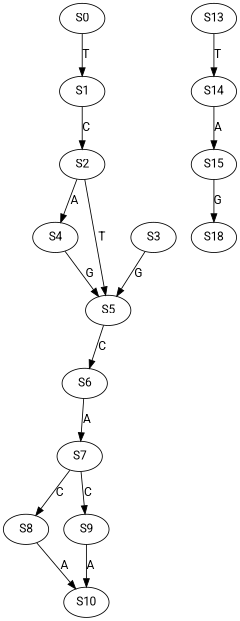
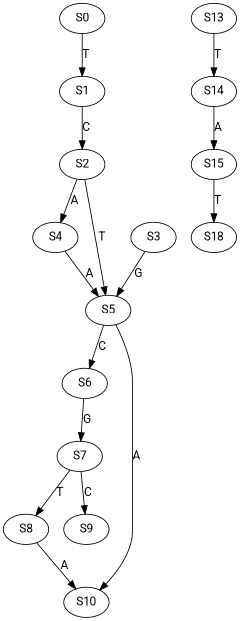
edge "S15" -> "S18": label "G" -> "T"
edge "S4" -> "S5": label "G" -> "A"
edge "S6" -> "S7": label "A" -> "G"
edge "S7" -> "S8": label "C" -> "T"
edge "S9" -> "S10": now "S5" -> "S10"
